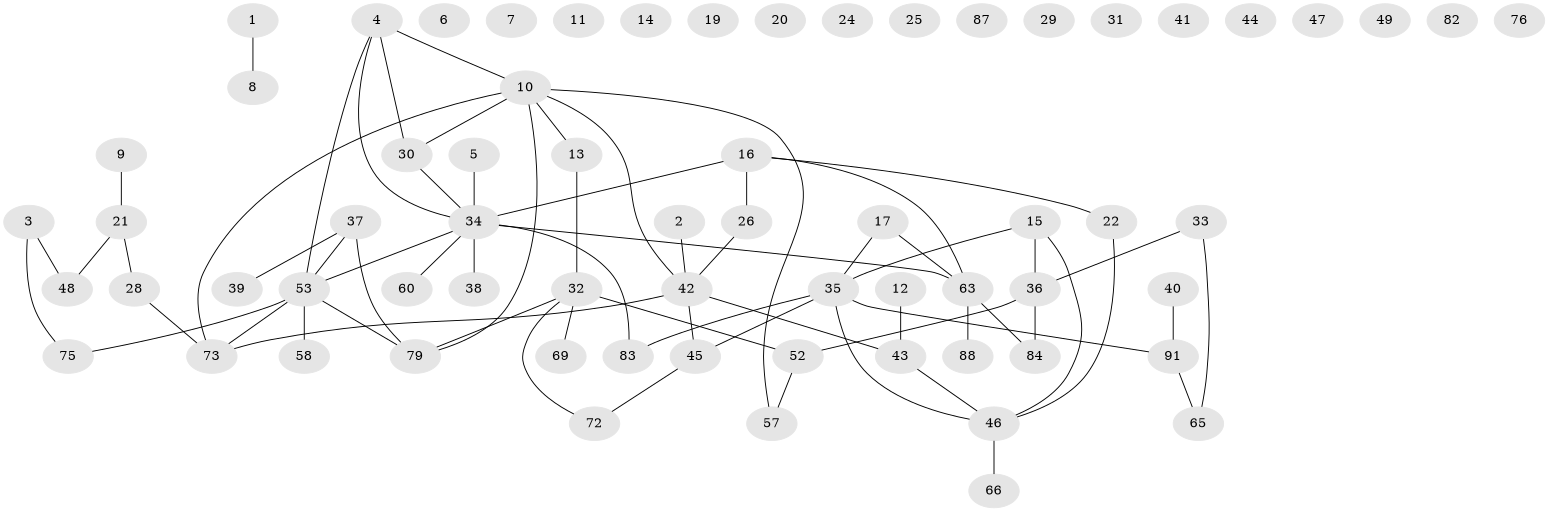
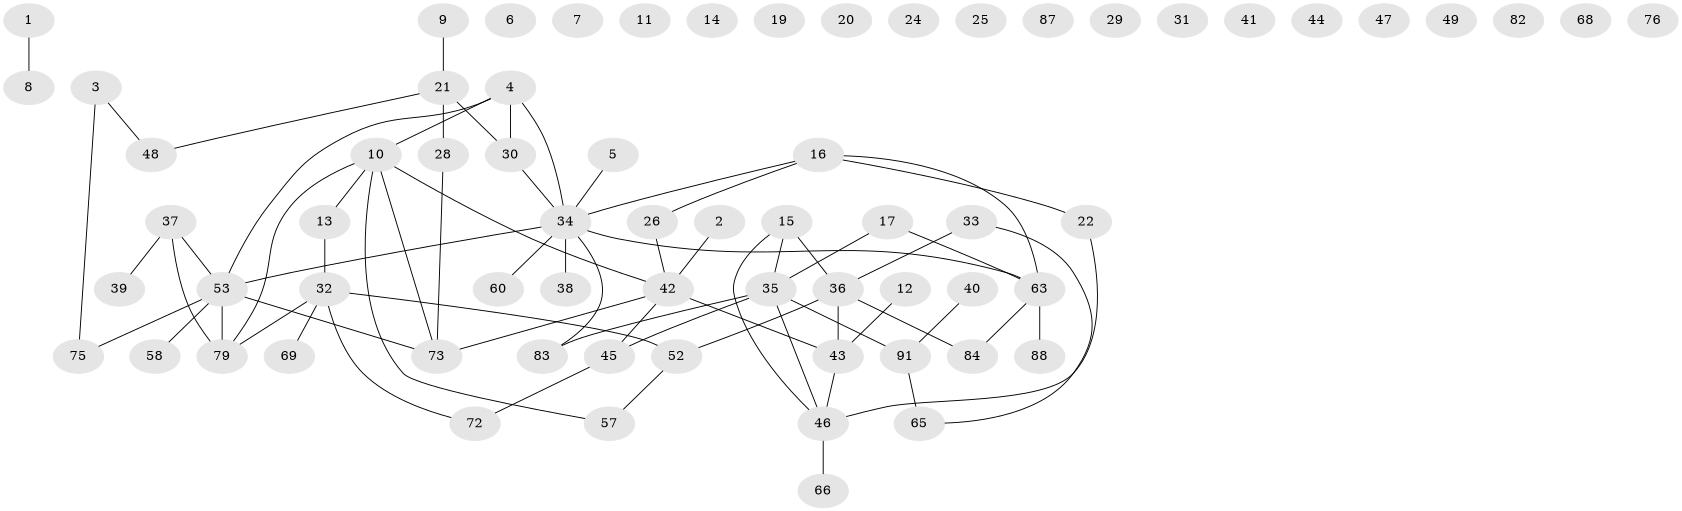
node "68": added
edge "10" -- "30": now "21" -- "30"
edge "36" -- "43": added
